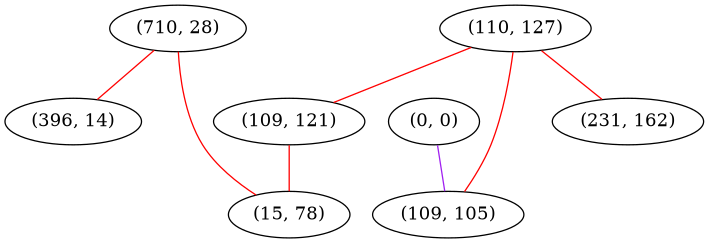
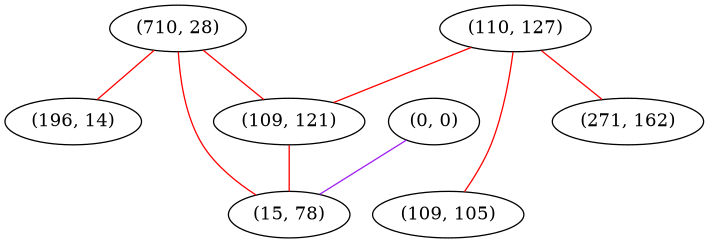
edge "(710, 28)" -- "(109, 121)": added
node "(396, 14)": label "(396, 14)" -> "(196, 14)"
node "(231, 162)": label "(231, 162)" -> "(271, 162)"
edge "(0, 0)" -- "(109, 105)": now "(0, 0)" -- "(15, 78)"
